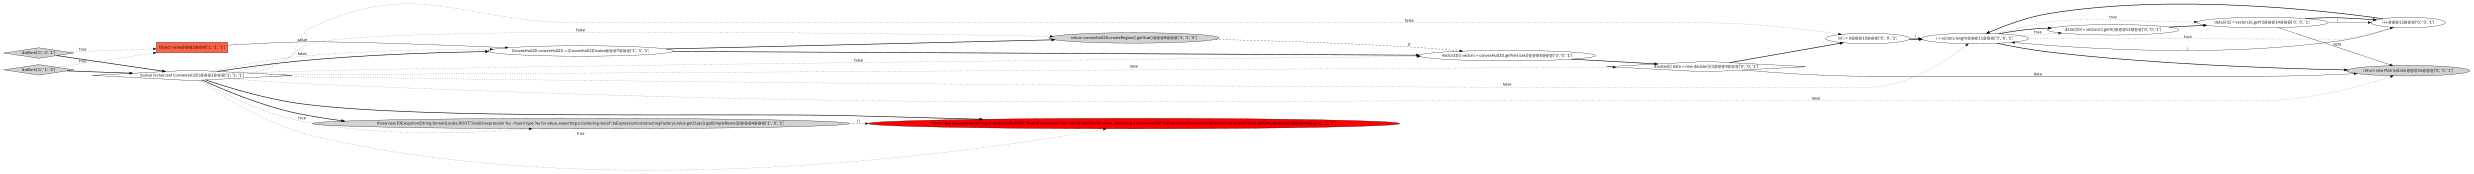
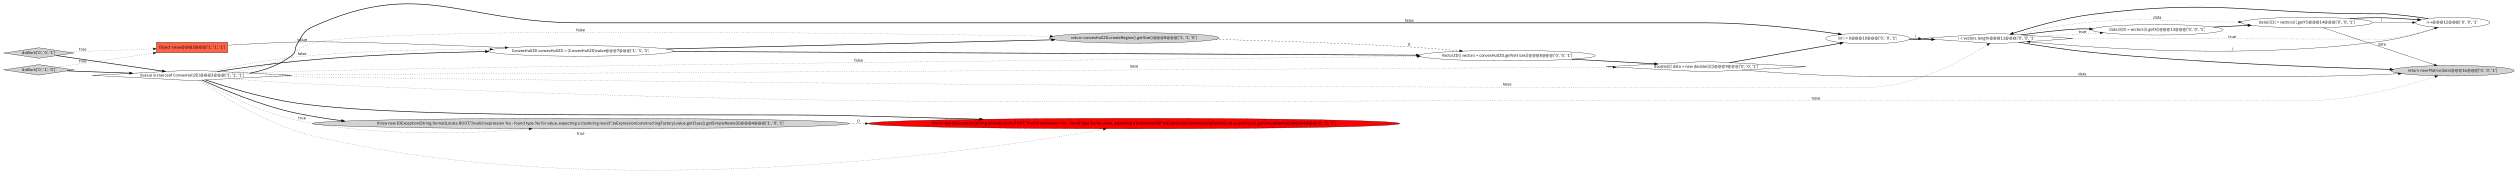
edge "i < vectors.length@@@11@@@['0', '0', '1']" -> "data(i((1( = vectors(i(.getY()@@@14@@@['0', '0', '1']": label "true" -> "data"
edge "!(value instanceof ConvexHull2D)@@@3@@@['1', '1', '1']" -> "int i = 0@@@10@@@['0', '0', '1']": style dotted -> bold
node "i < vectors.length@@@11@@@['0', '0', '1']": shape ellipse -> diamond
